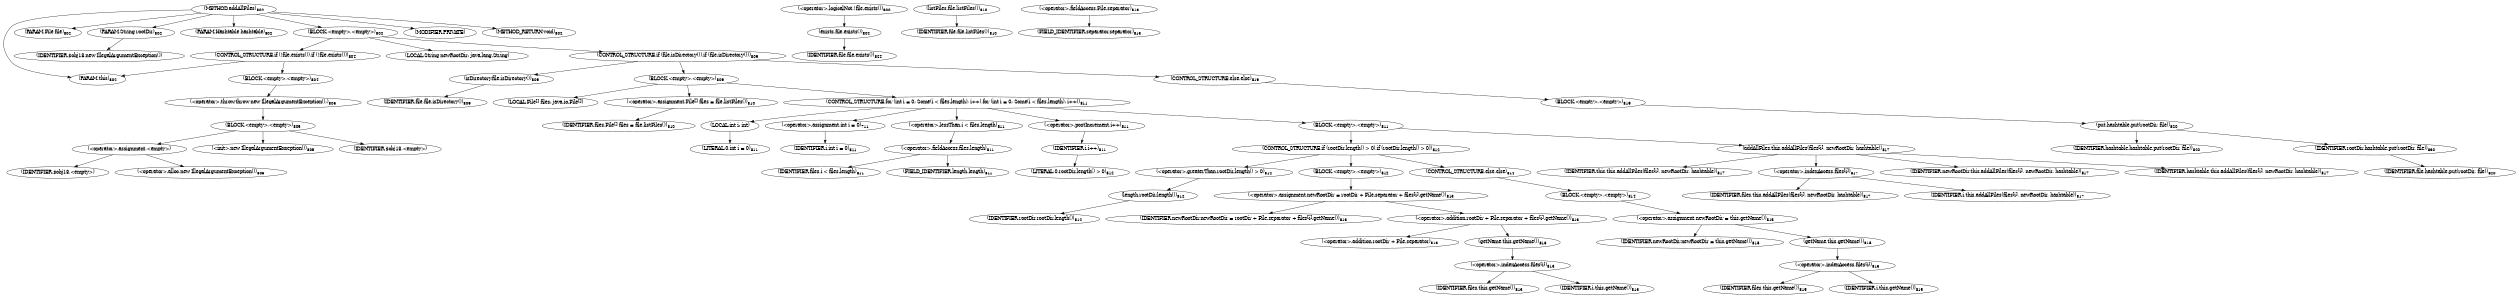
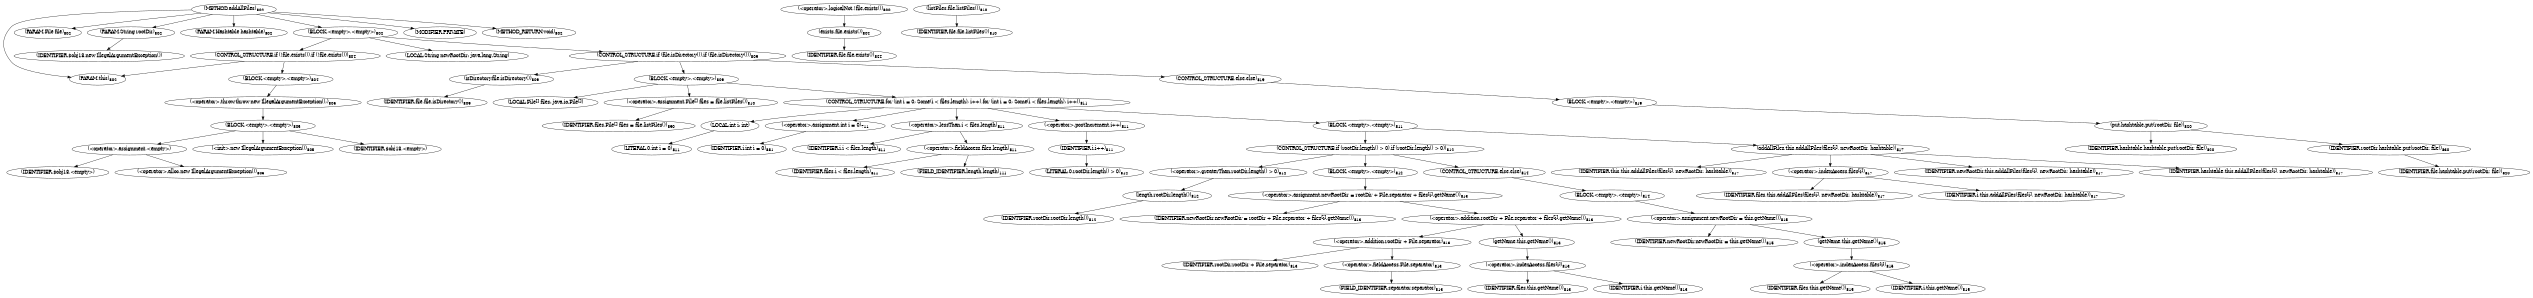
node "(IDENTIFIER,files,File[] files = file.listFiles())": text "810" -> "890"
node "(IDENTIFIER,i,i < files.length)": added
node "(IDENTIFIER,i,int i = 0)": text "811" -> "881"
node "(FIELD_IDENTIFIER,length,length)": text "811" -> "111"
edge "(<operator>.addition,rootDir + File.separator)" -> "(<operator>.fieldAccess,File.separator)": added
node "(IDENTIFIER,rootDir,rootDir + File.separator)": added
